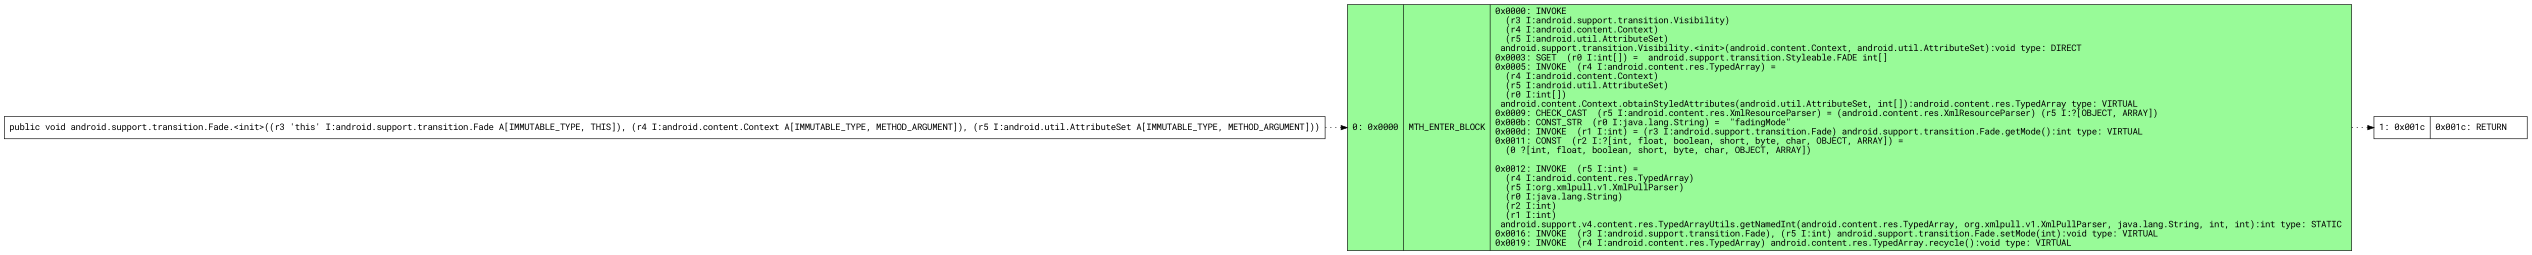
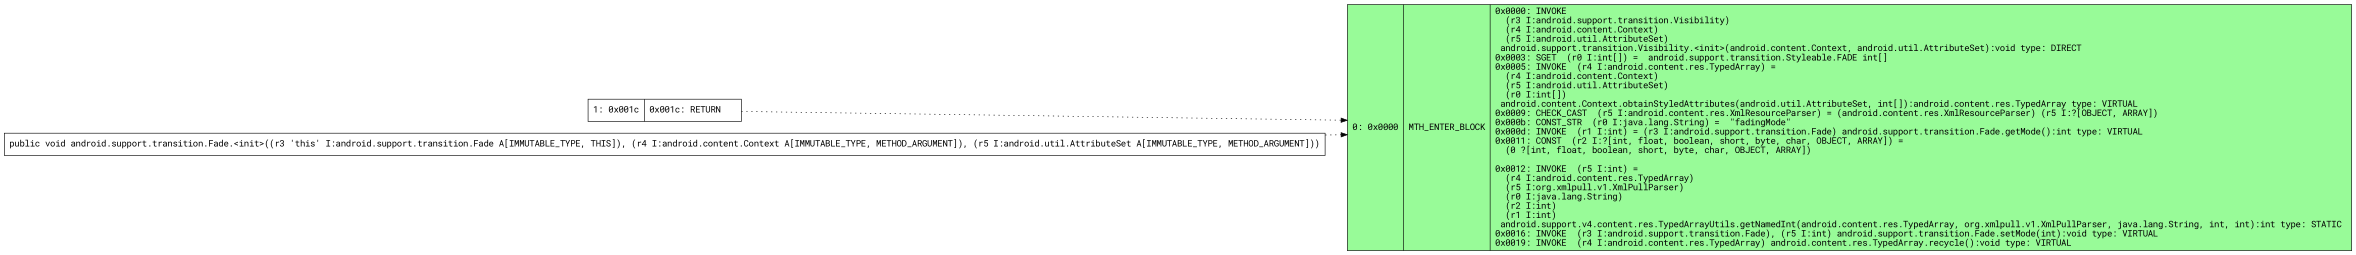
edge "0: 0x0000" -> "1: 0x001c": reversed
